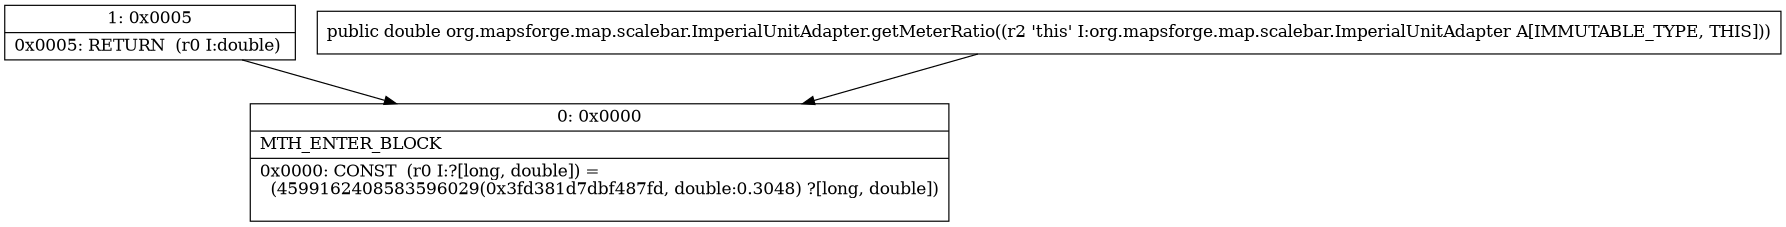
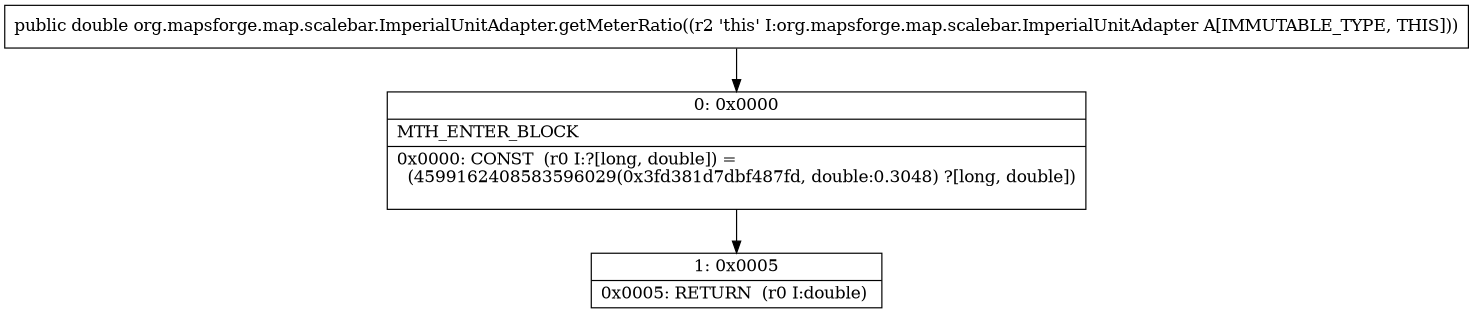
edge "1: 0x0005" -> "0: 0x0000": reversed
